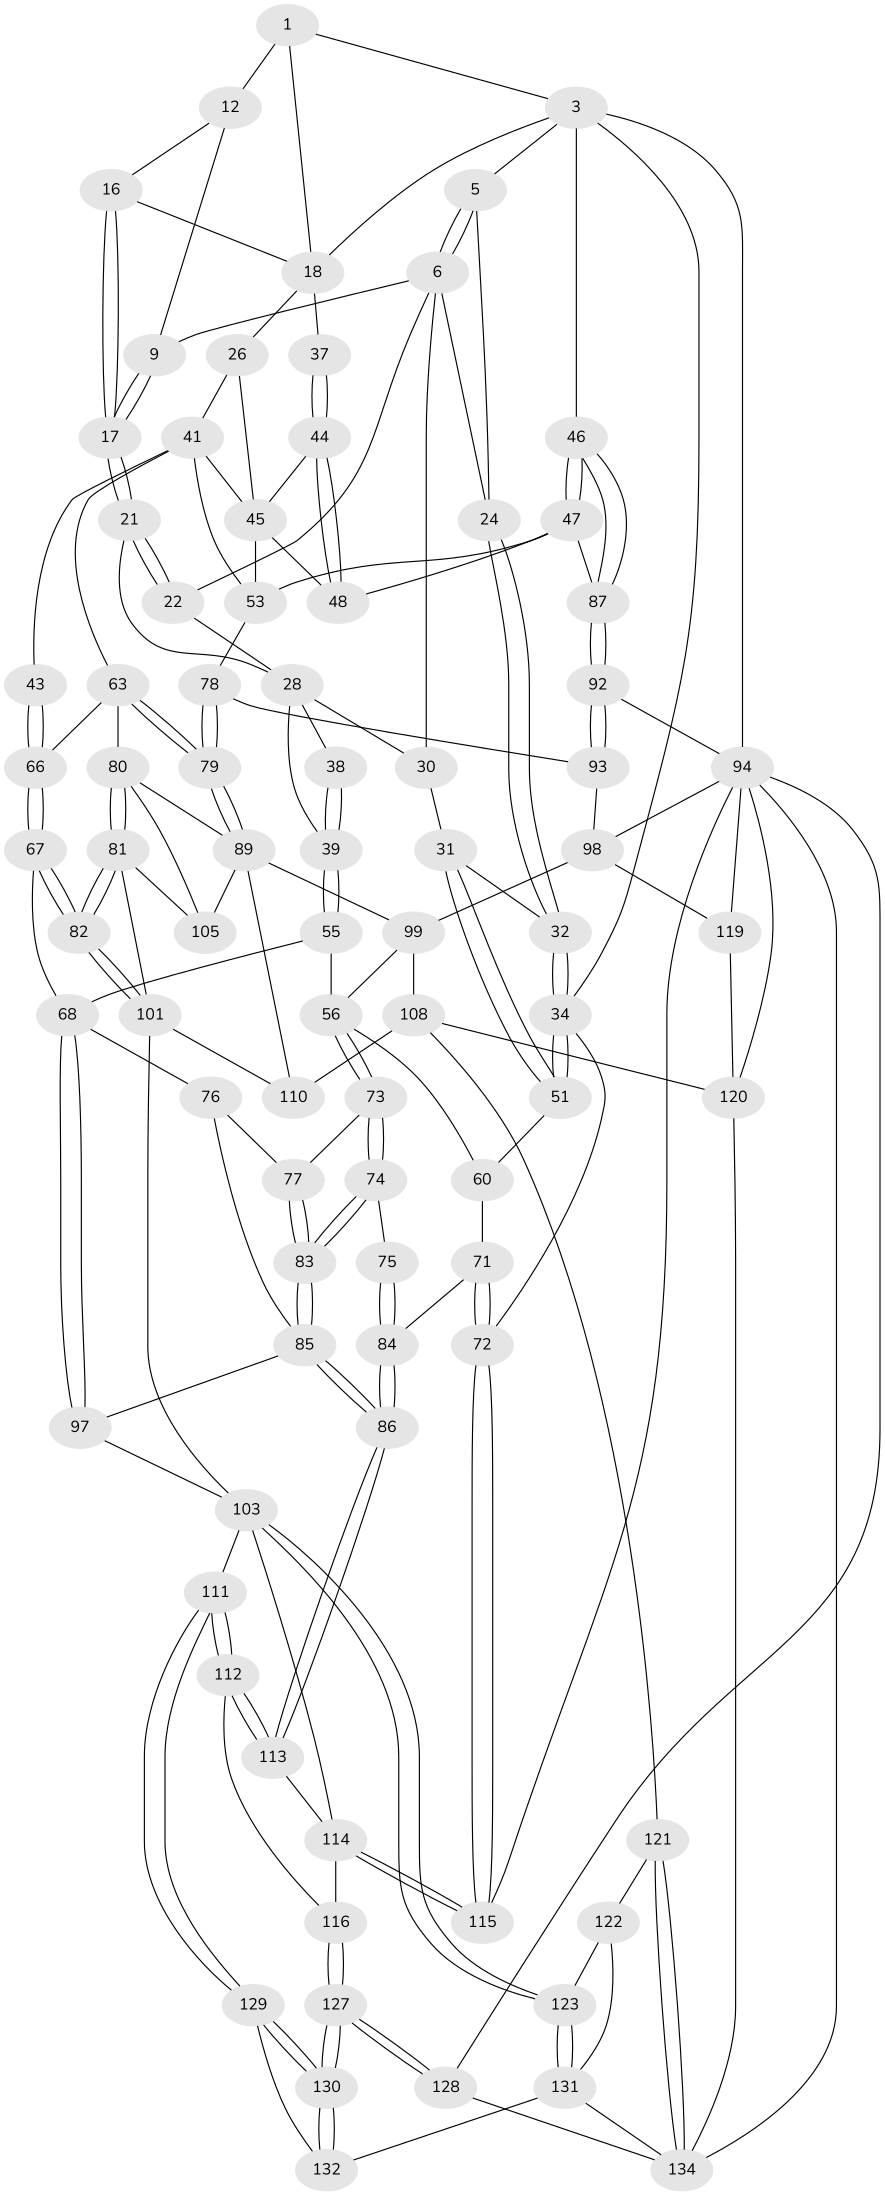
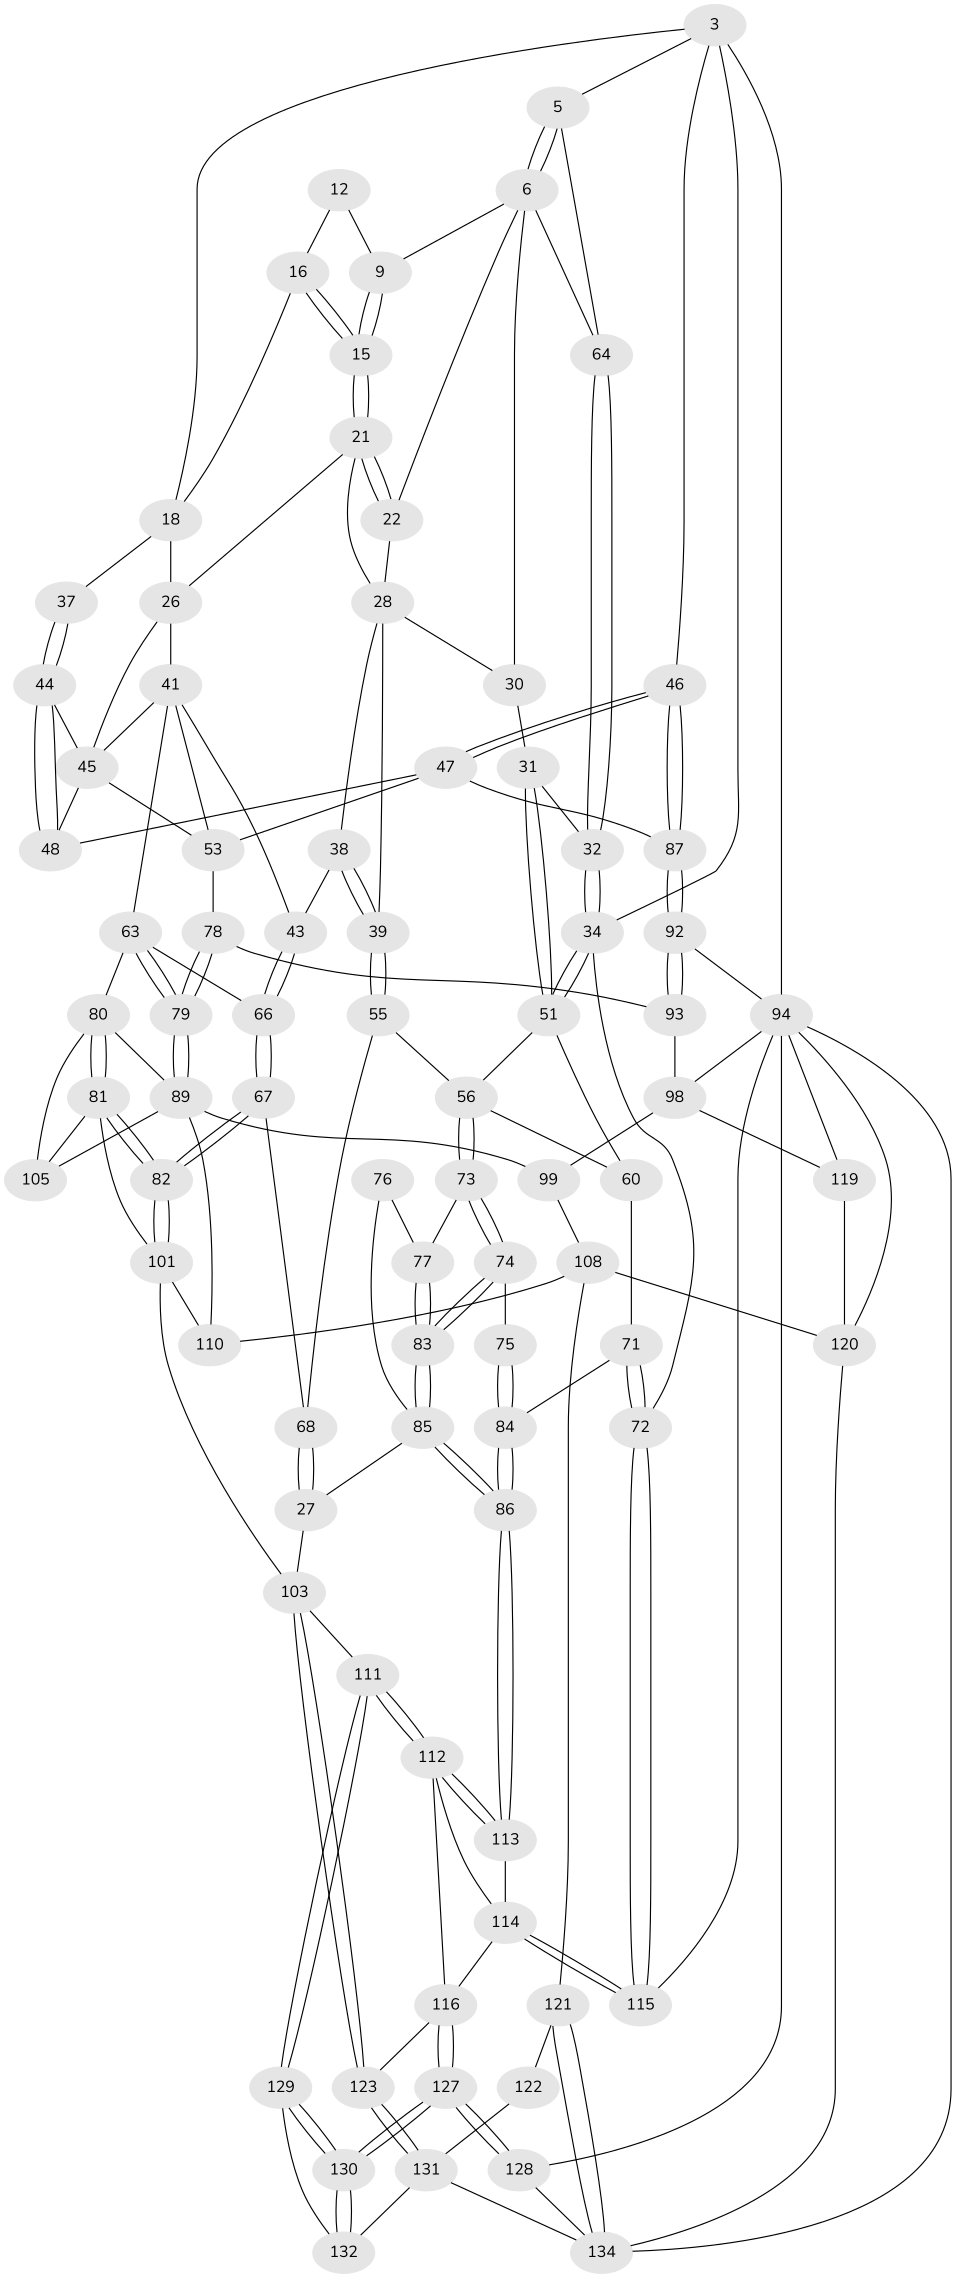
node "1": removed
node "17": label "17" -> "15"
edge "21" -- "26": added
node "24": label "24" -> "64"
edge "38" -- "43": added
edge "99" -- "56": now "51" -- "56"
edge "68" -- "76": removed
node "97": label "97" -> "27"
edge "103" -- "114": now "112" -- "114"
edge "122" -- "123": now "116" -- "123"
